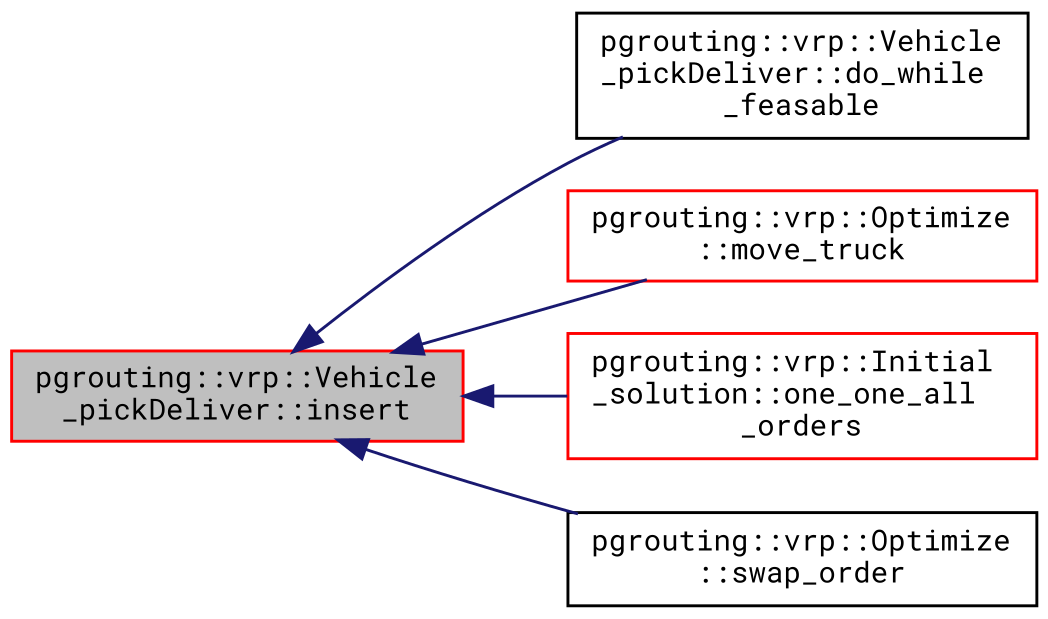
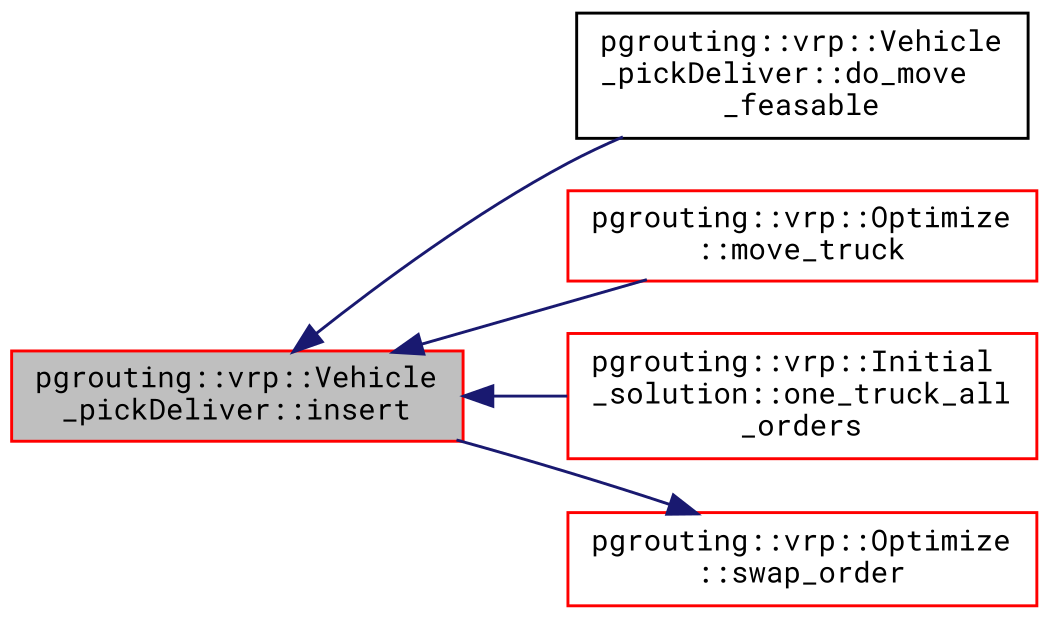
node "pgrouting::vrp::Vehicle _pickDeliver::do_while _feasable": label "pgrouting::vrp::Vehicle _pickDeliver::do_while _feasable" -> "pgrouting::vrp::Vehicle _pickDeliver::do_move _feasable"
node "pgrouting::vrp::Initial _solution::one_one_all _orders": label "pgrouting::vrp::Initial _solution::one_one_all _orders" -> "pgrouting::vrp::Initial _solution::one_truck_all _orders"
edge "pgrouting::vrp::Optimize ::swap_order" -> "pgrouting::vrp::Vehicle _pickDeliver::insert": reversed
node "pgrouting::vrp::Optimize ::swap_order": color black -> red
